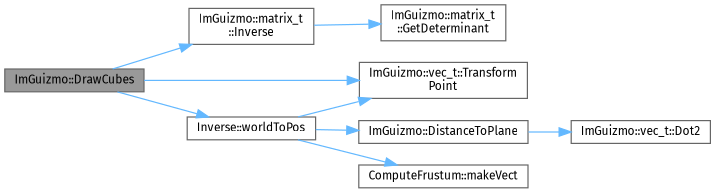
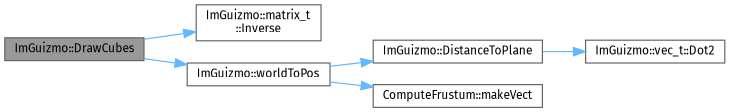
node "ImGuizmo::matrix_t ::GetDeterminant": removed
node "ImGuizmo::vec_t::Transform Point": removed
node "Inverse::worldToPos": label "Inverse::worldToPos" -> "ImGuizmo::worldToPos"
